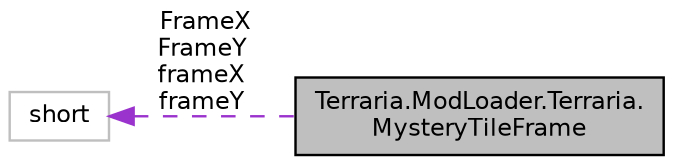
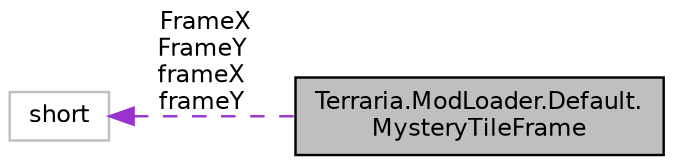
node "Terraria.ModLoader.Terraria. MysteryTileFrame": label "Terraria.ModLoader.Terraria. MysteryTileFrame" -> "Terraria.ModLoader.Default. MysteryTileFrame"
